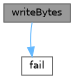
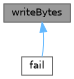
edge "writeBytes" -> "fail": reversed
